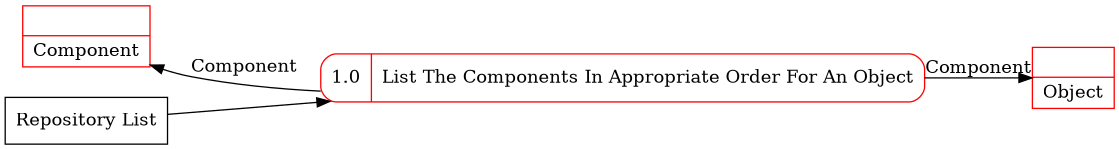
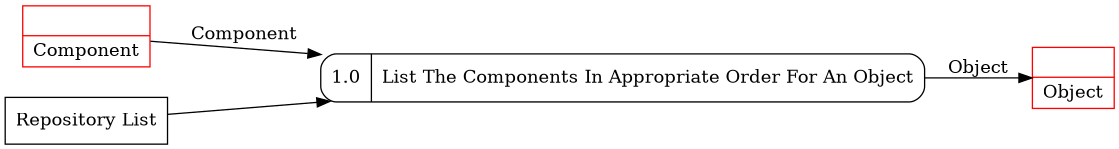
edge "1.0" -> "Object": label "Component" -> "Object"
node "1.0": color red -> black
edge "1.0" -> "Component": reversed
